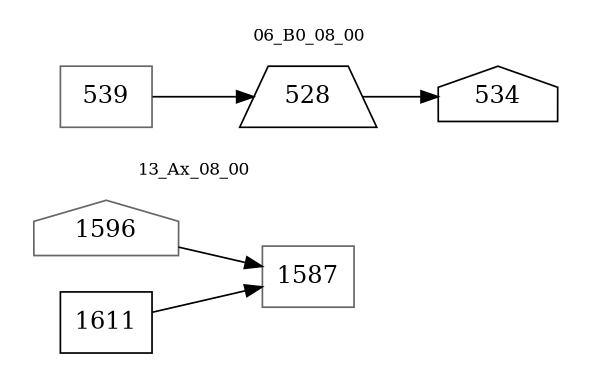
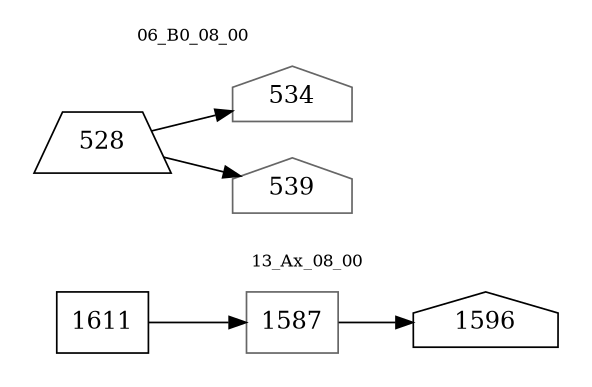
node "539": shape box -> house
edge "539" -> "528": reversed
node "534": color black -> gray40
node "1596": color gray40 -> black
edge "1596" -> "1587": reversed
